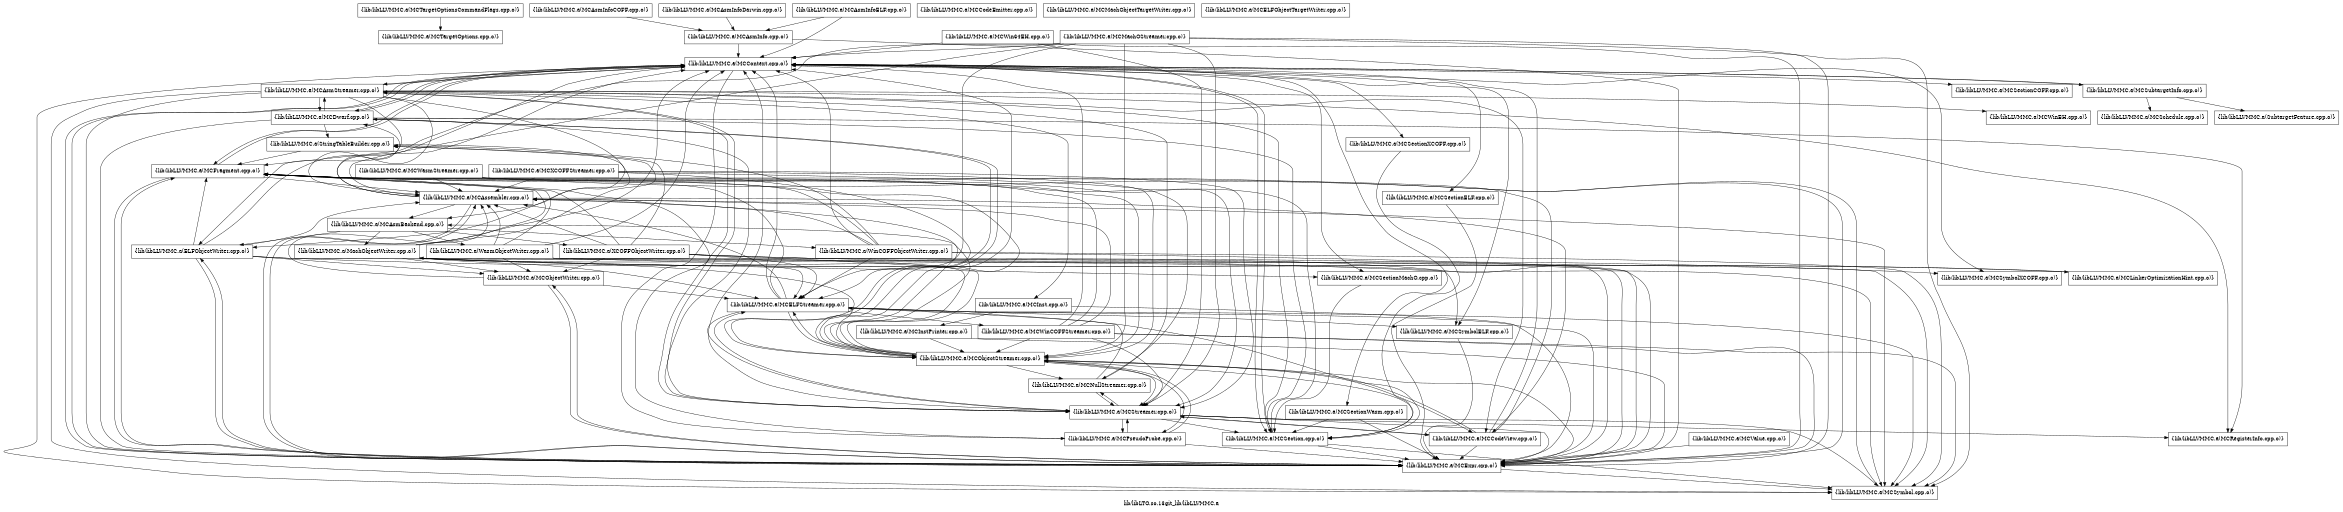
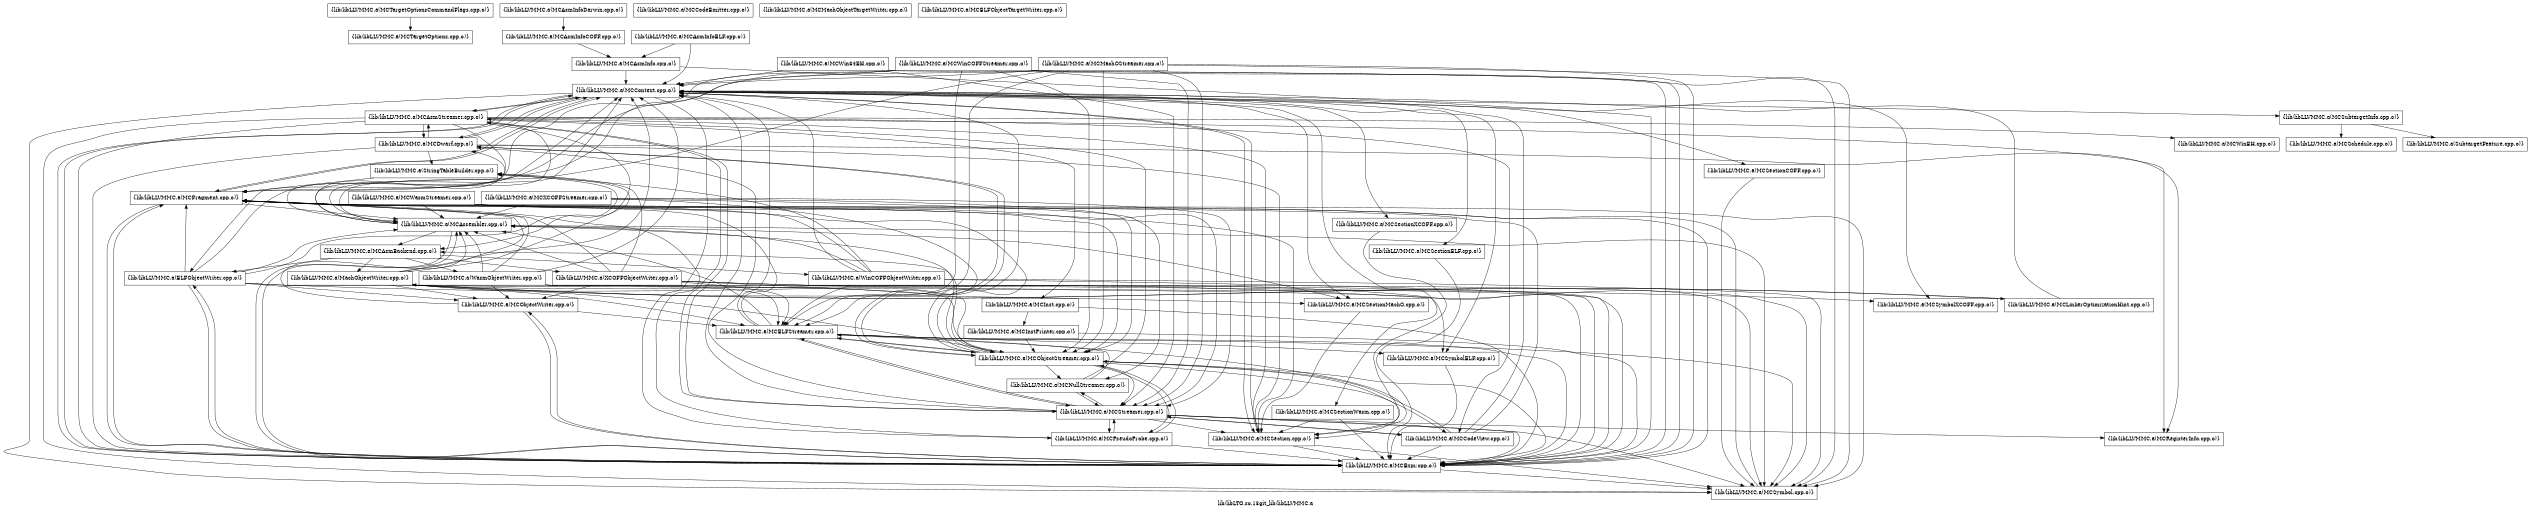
edge "{lib/libLLVMMC.a(MCAsmInfoDarwin.cpp.o)}" -> "{lib/libLLVMMC.a(MCAsmInfo.cpp.o)}": now "{lib/libLLVMMC.a(MCAsmInfoDarwin.cpp.o)}" -> "{lib/libLLVMMC.a(MCAsmInfoCOFF.cpp.o)}"
edge "{lib/libLLVMMC.a(MCSubtargetInfo.cpp.o)}" -> "{lib/libLLVMMC.a(MCContext.cpp.o)}": now "{lib/libLLVMMC.a(MCLinkerOptimizationHint.cpp.o)}" -> "{lib/libLLVMMC.a(MCContext.cpp.o)}"
edge "{lib/libLLVMMC.a(MCAssembler.cpp.o)}" -> "{lib/libLLVMMC.a(MCCodeView.cpp.o)}": now "{lib/libLLVMMC.a(MCAssembler.cpp.o)}" -> "{lib/libLLVMMC.a(MCSectionMachO.cpp.o)}"
edge "{lib/libLLVMMC.a(MCWasmStreamer.cpp.o)}" -> "{lib/libLLVMMC.a(MCSymbol.cpp.o)}": added
edge "{lib/libLLVMMC.a(StringTableBuilder.cpp.o)}" -> "{lib/libLLVMMC.a(ELFObjectWriter.cpp.o)}": reversed
edge "{lib/libLLVMMC.a(MCDwarf.cpp.o)}" -> "{lib/libLLVMMC.a(MCStreamer.cpp.o)}": reversed
edge "{lib/libLLVMMC.a(MCELFStreamer.cpp.o)}" -> "{lib/libLLVMMC.a(MCWinCOFFStreamer.cpp.o)}": reversed
edge "{lib/libLLVMMC.a(MCSectionCOFF.cpp.o)}" -> "{lib/libLLVMMC.a(MCSymbol.cpp.o)}": added
node "{lib/libLLVMMC.a(MCValue.cpp.o)}": removed
